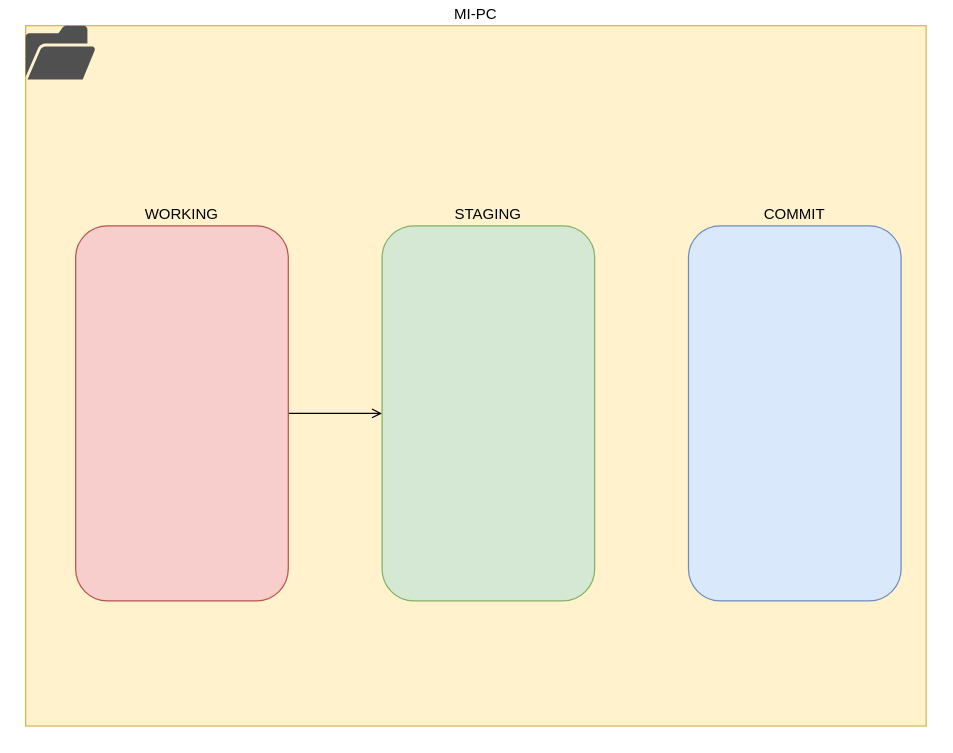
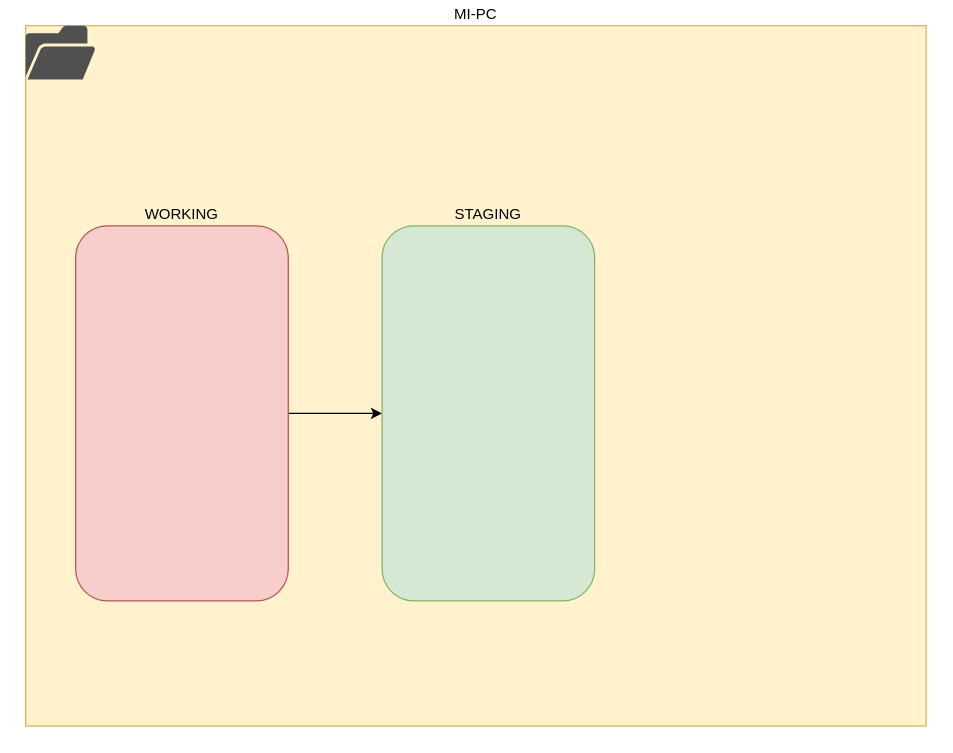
edge "WORKING" -> "STAGING": arrowhead open -> classic
node "COMMIT": removed
